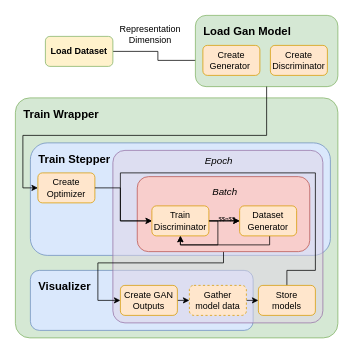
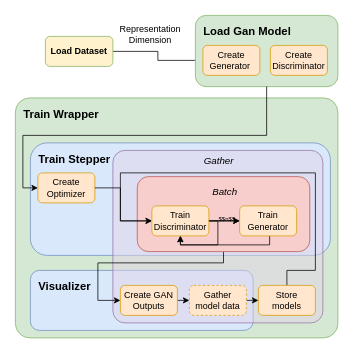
node "Epoch": label "Epoch" -> "Gather"
node "Dataset Generator": label "Dataset Generator" -> "Train Generator"
